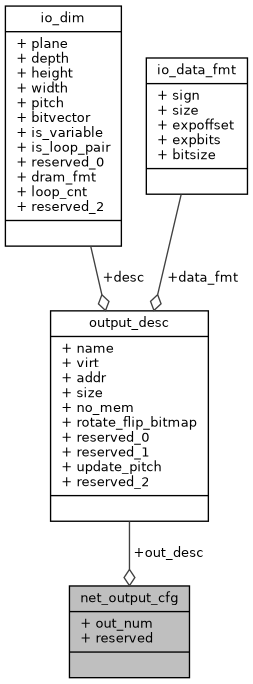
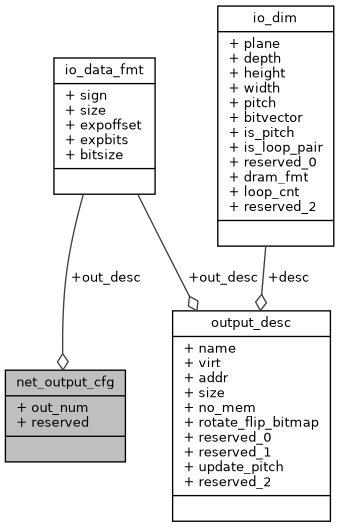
node "io_dim": text "+ is_variable" -> "+ is_pitch"
edge "io_data_fmt" -> "output_desc": label " +data_fmt" -> " +out_desc"
edge "output_desc" -> "net_output_cfg": now "io_data_fmt" -> "net_output_cfg"
